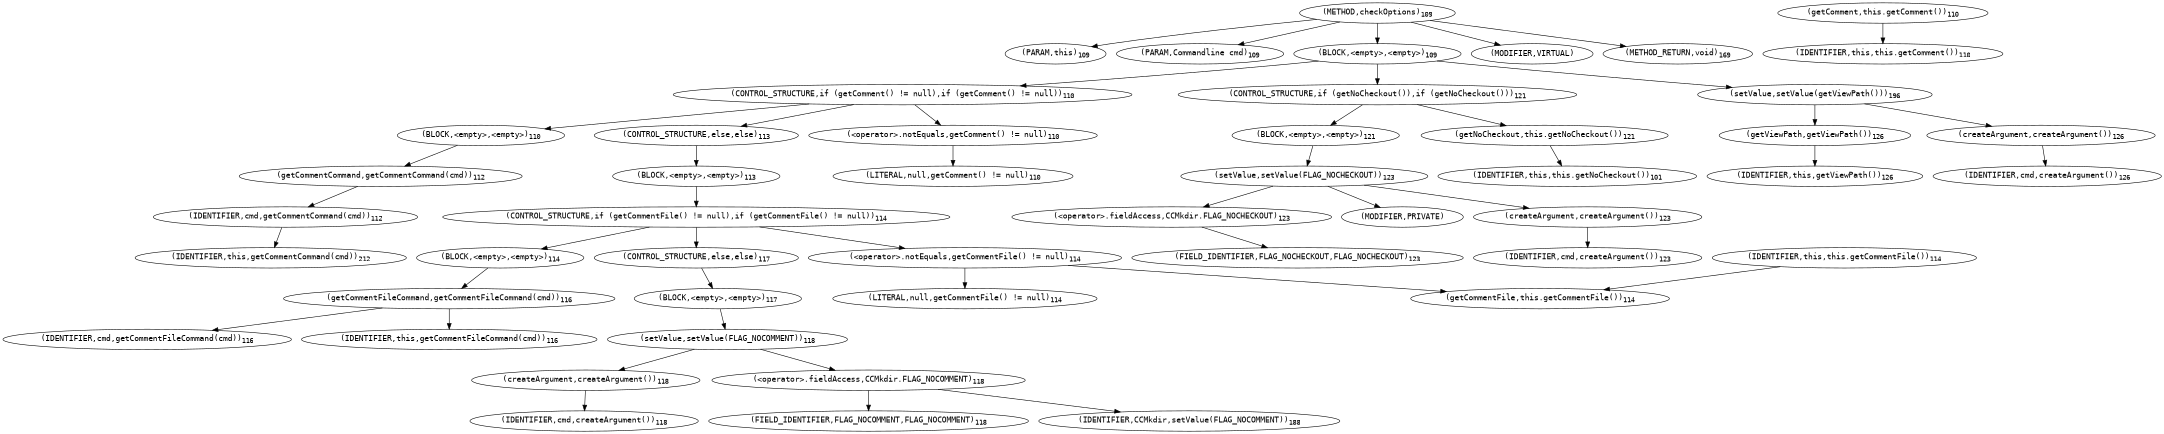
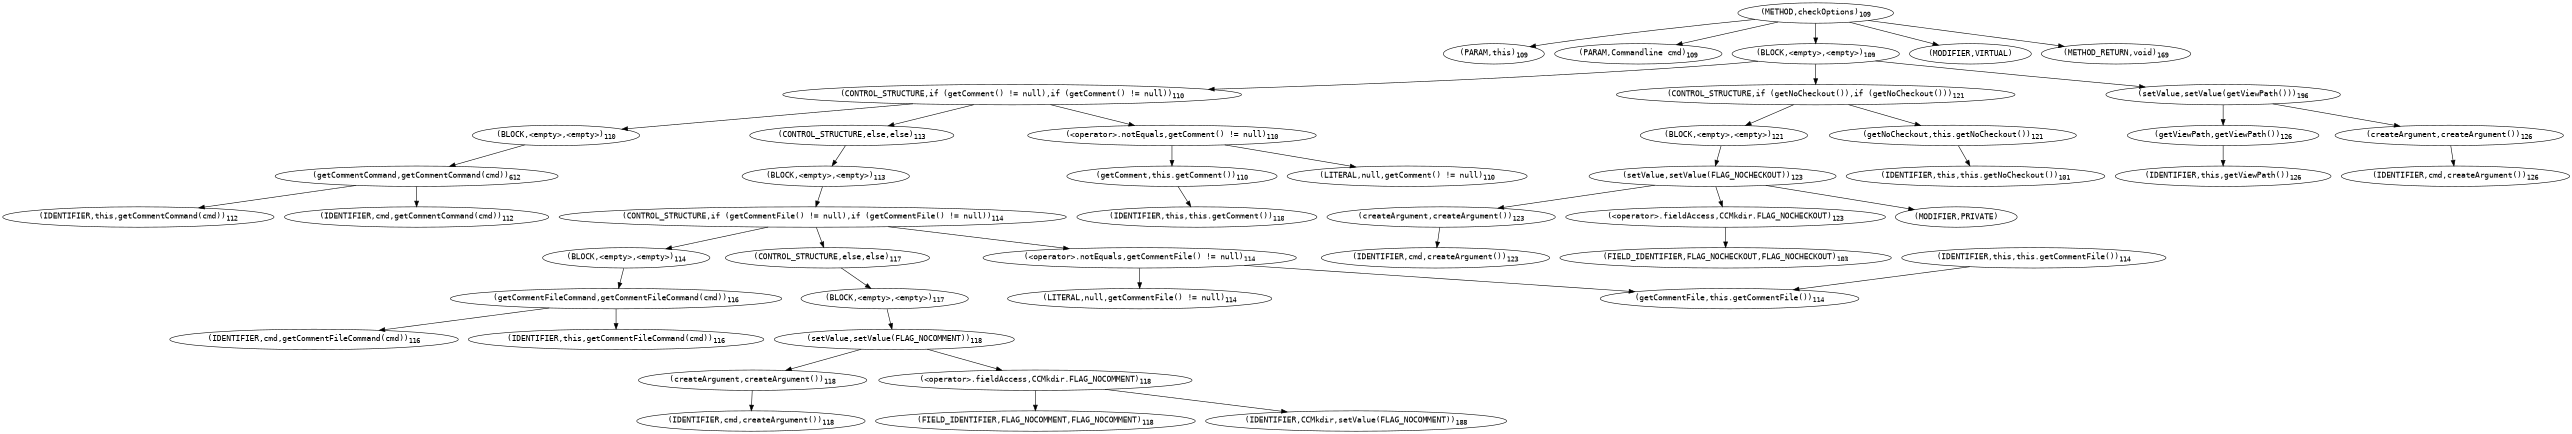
edge "(<operator>.notEquals,getComment() != null)" -> "(getComment,this.getComment())": added
node "(getCommentCommand,getCommentCommand(cmd))": text "112" -> "612"
edge "(IDENTIFIER,cmd,getCommentCommand(cmd))" -> "(IDENTIFIER,this,getCommentCommand(cmd))": now "(getCommentCommand,getCommentCommand(cmd))" -> "(IDENTIFIER,this,getCommentCommand(cmd))"
node "(IDENTIFIER,this,getCommentCommand(cmd))": text "212" -> "112"
node "(FIELD_IDENTIFIER,FLAG_NOCHECKOUT,FLAG_NOCHECKOUT)": text "123" -> "103"
